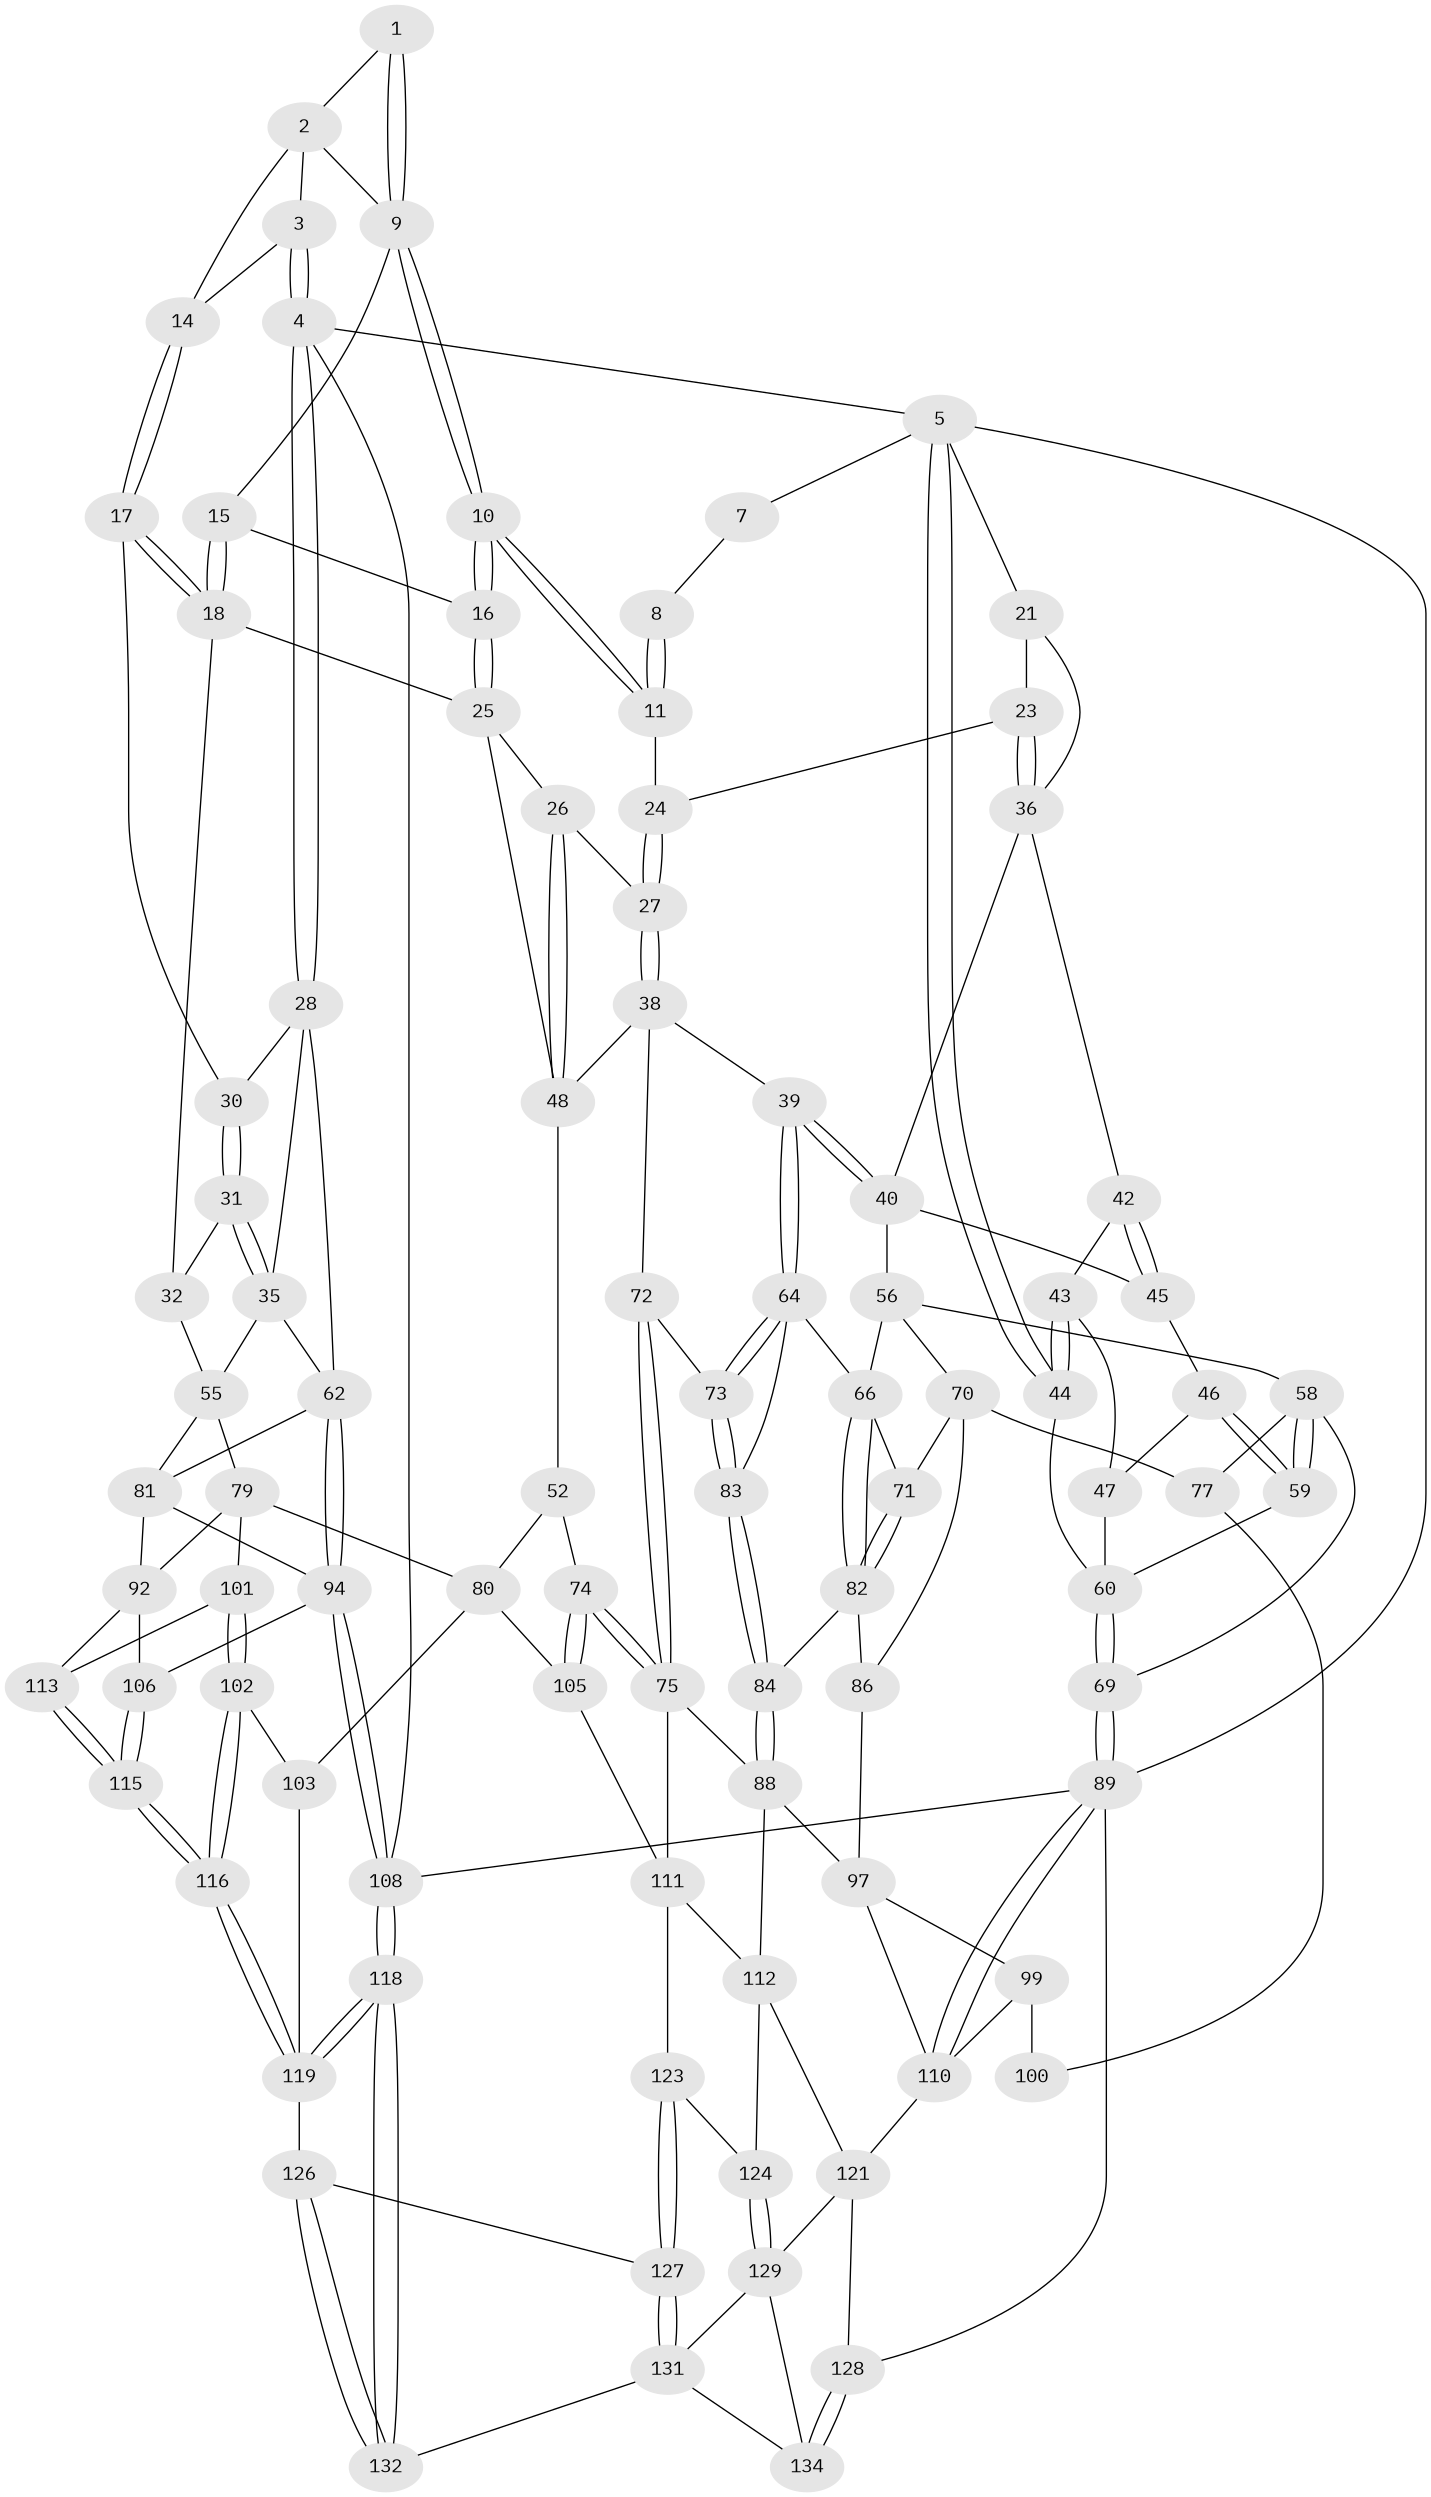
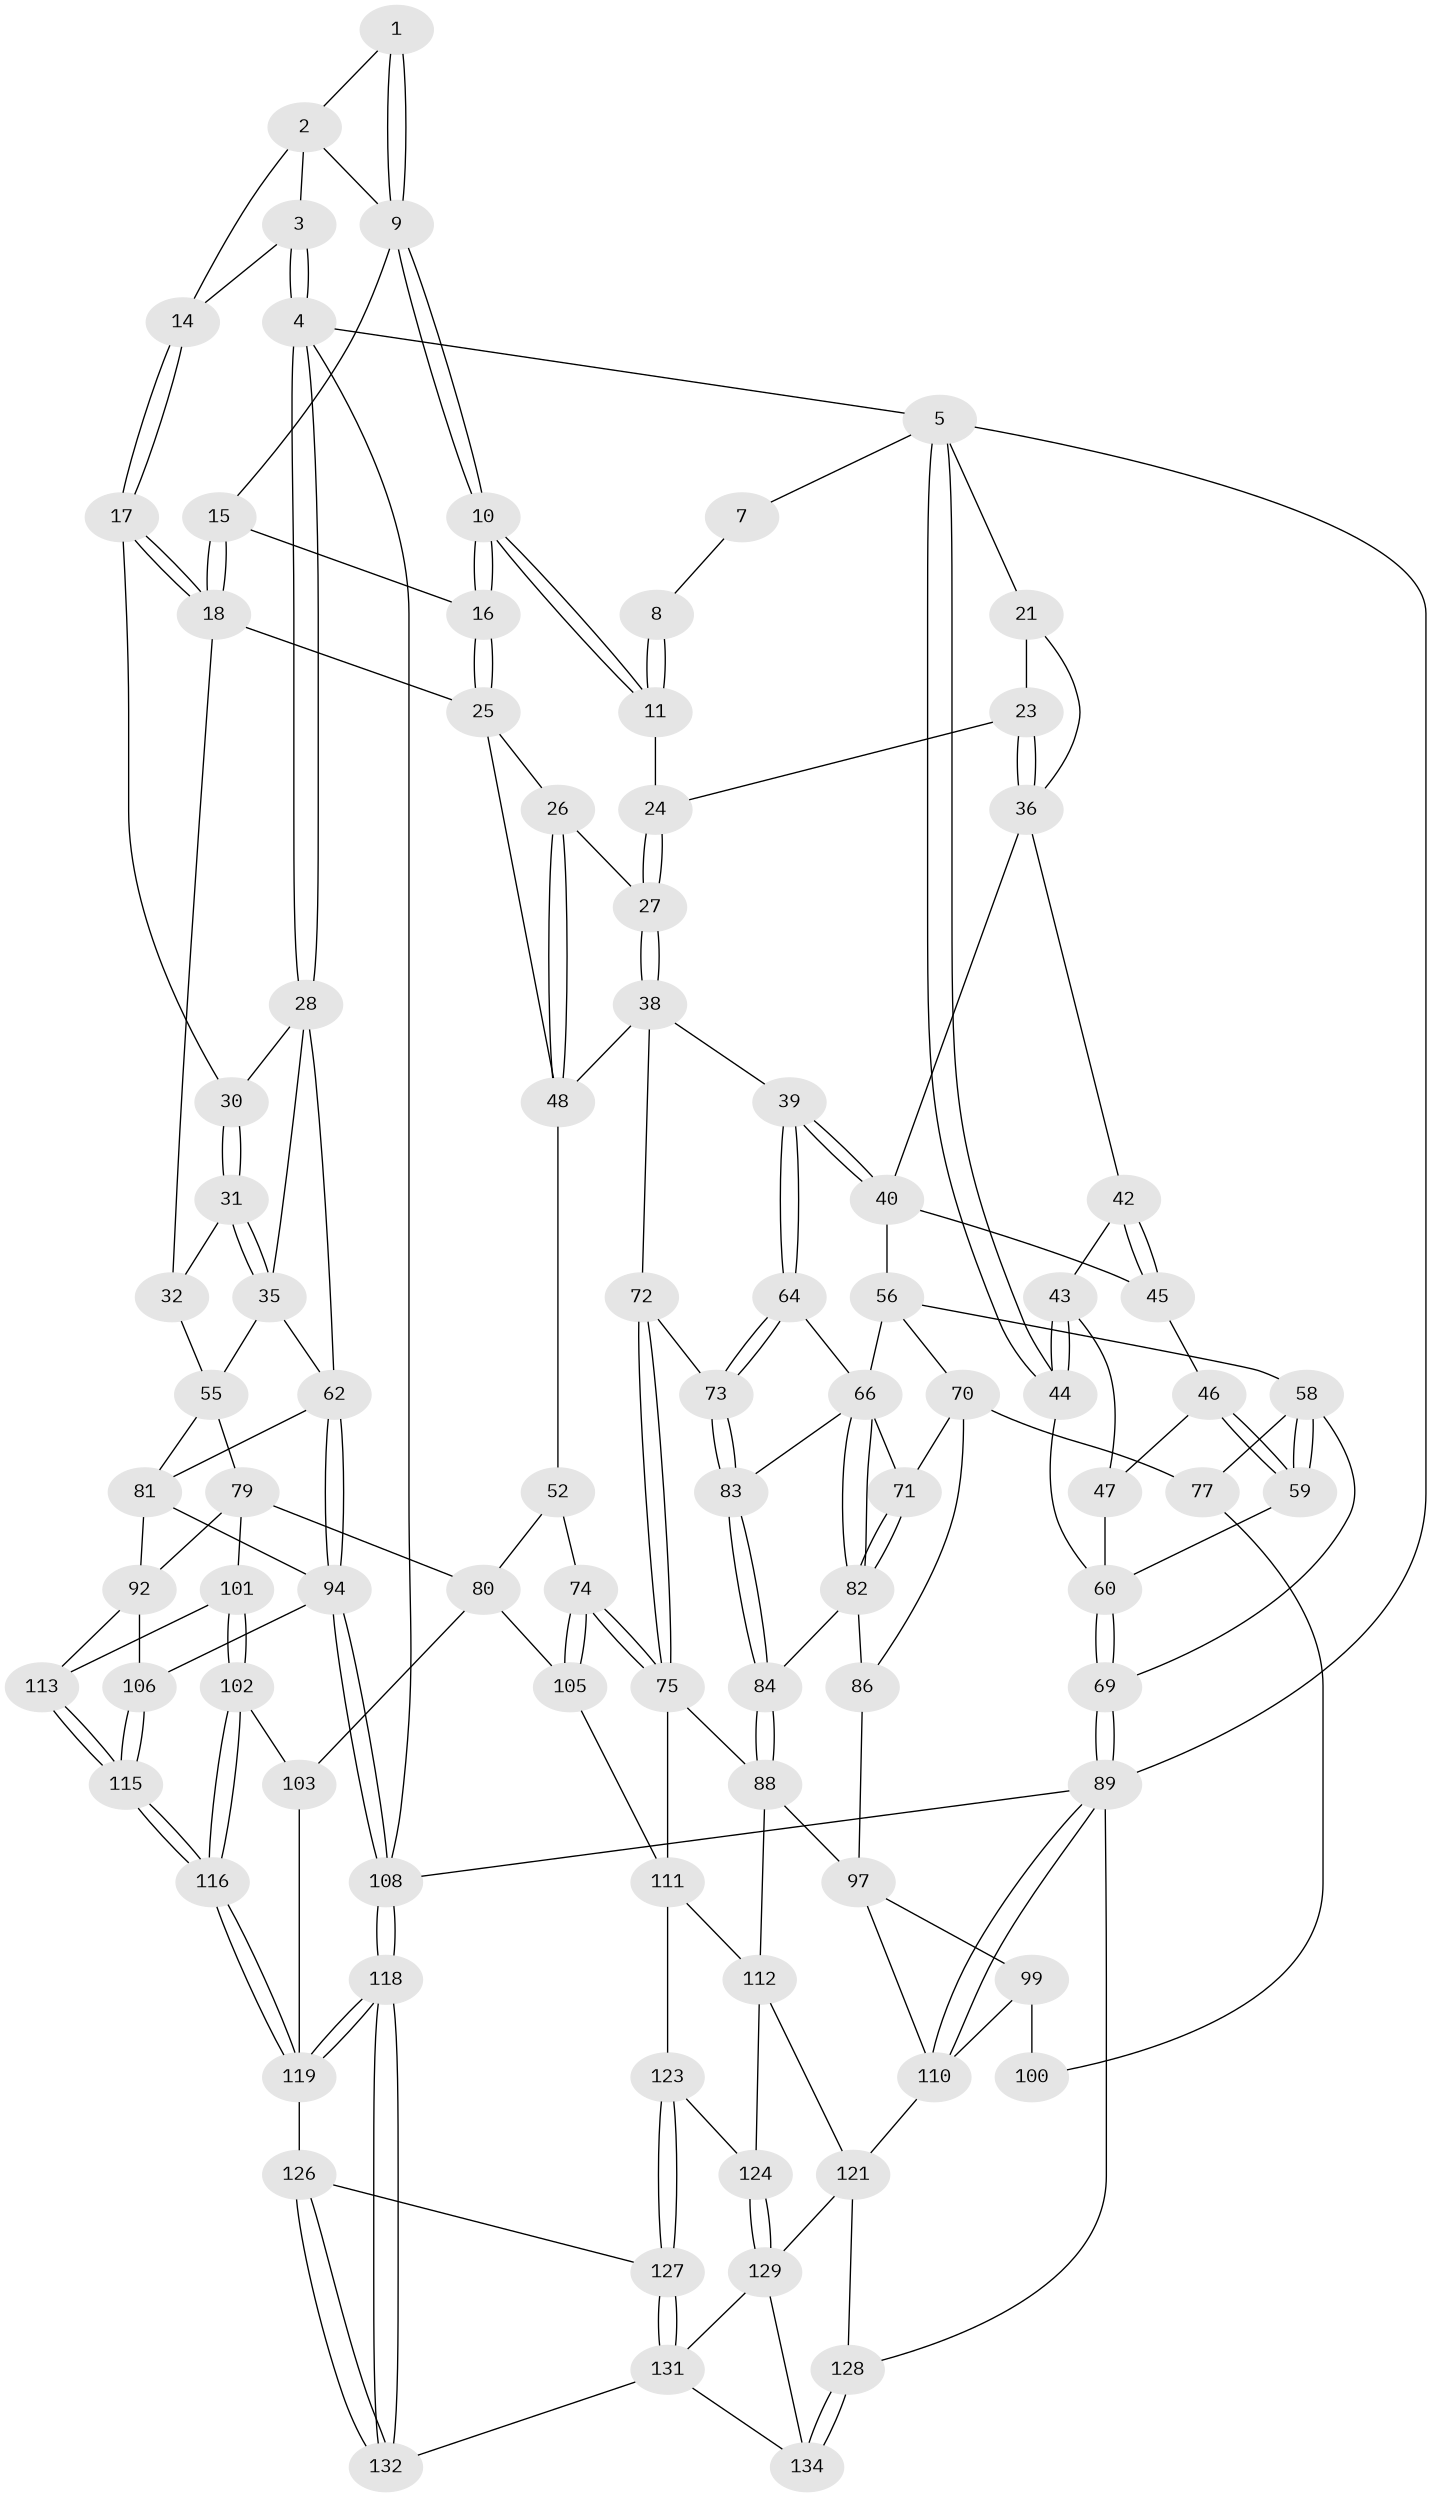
edge "64" -- "83": now "66" -- "83"
